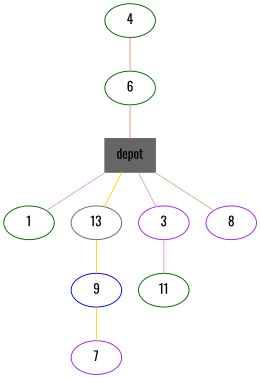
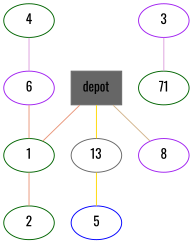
edge "4" -- "6": color darksalmon -> plum
node "6": color darkgreen -> purple
edge "6" -- "depot": now "6" -- "1"
edge "depot" -- "3": removed
edge "depot" -- "1": color plum -> darksalmon
node "2": added
node "9": label "9" -> "5"
node "11": label "11" -> "71"
node "7": removed
